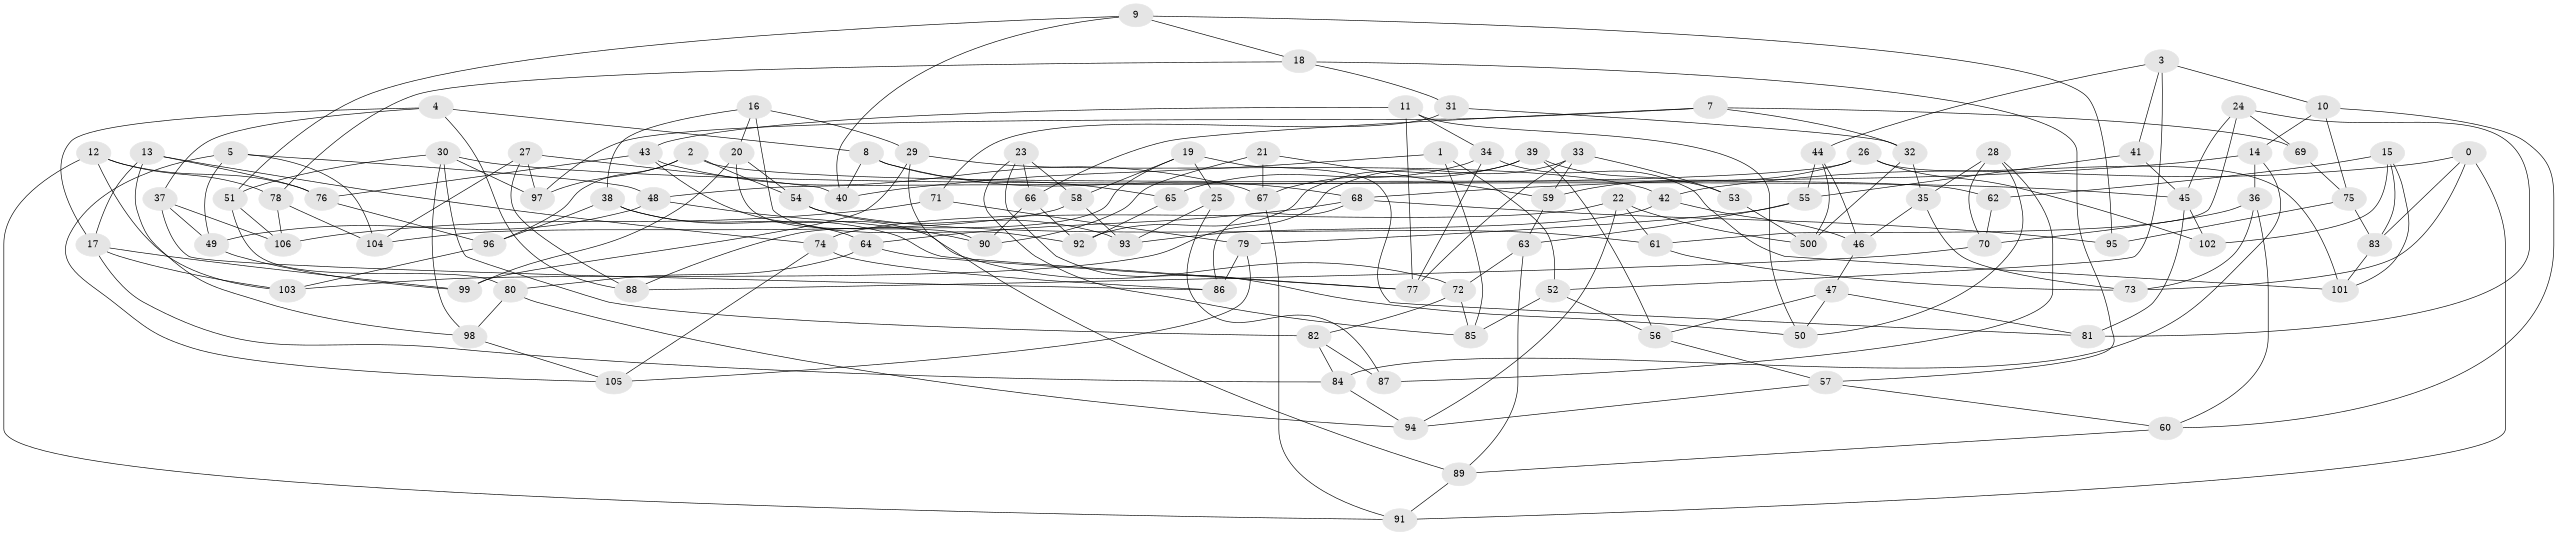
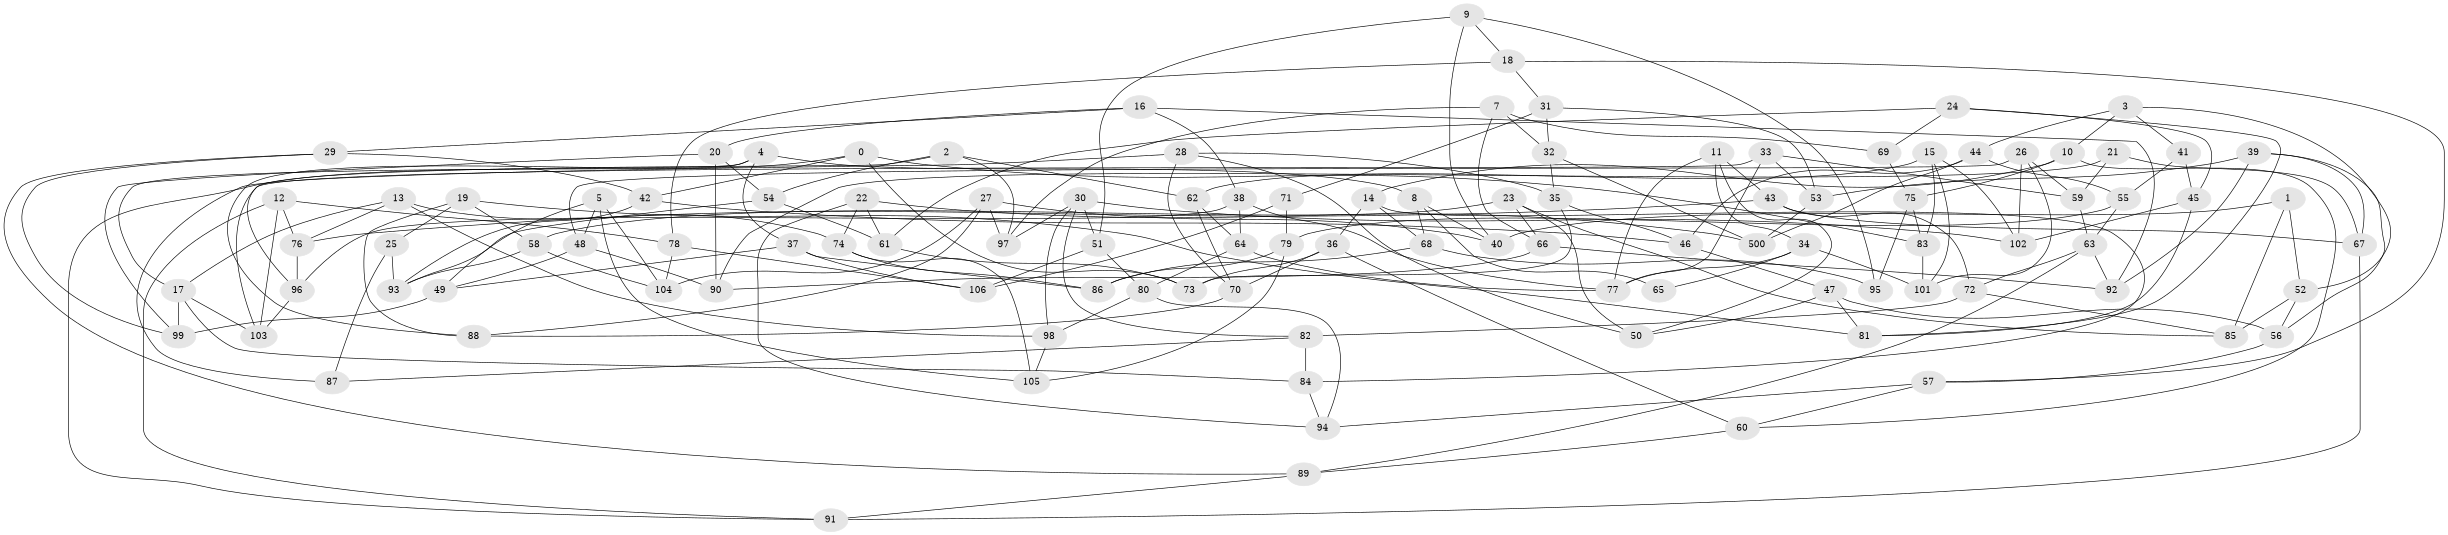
edge "31" -- "53": added
edge "30" -- "45": now "30" -- "102"
edge "65" -- "92": now "63" -- "92"
edge "68" -- "64": now "62" -- "64"
